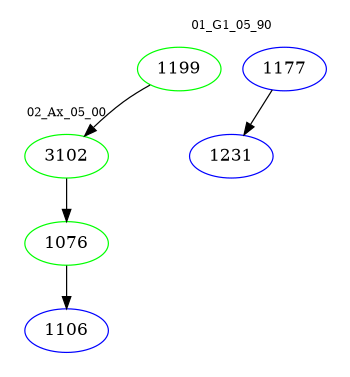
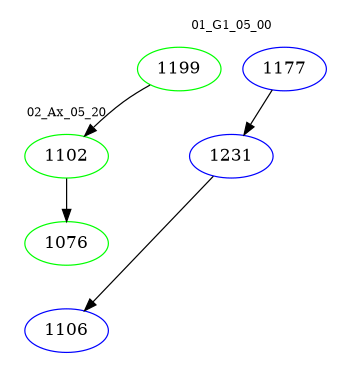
cluster "01_G1_05_90": label "01_G1_05_90" -> "01_G1_05_00"
cluster "02_Ax_05_00": label "02_Ax_05_00" -> "02_Ax_05_20"
node "3102": label "3102" -> "1102"
edge "1076" -> "1106": now "1231" -> "1106"
